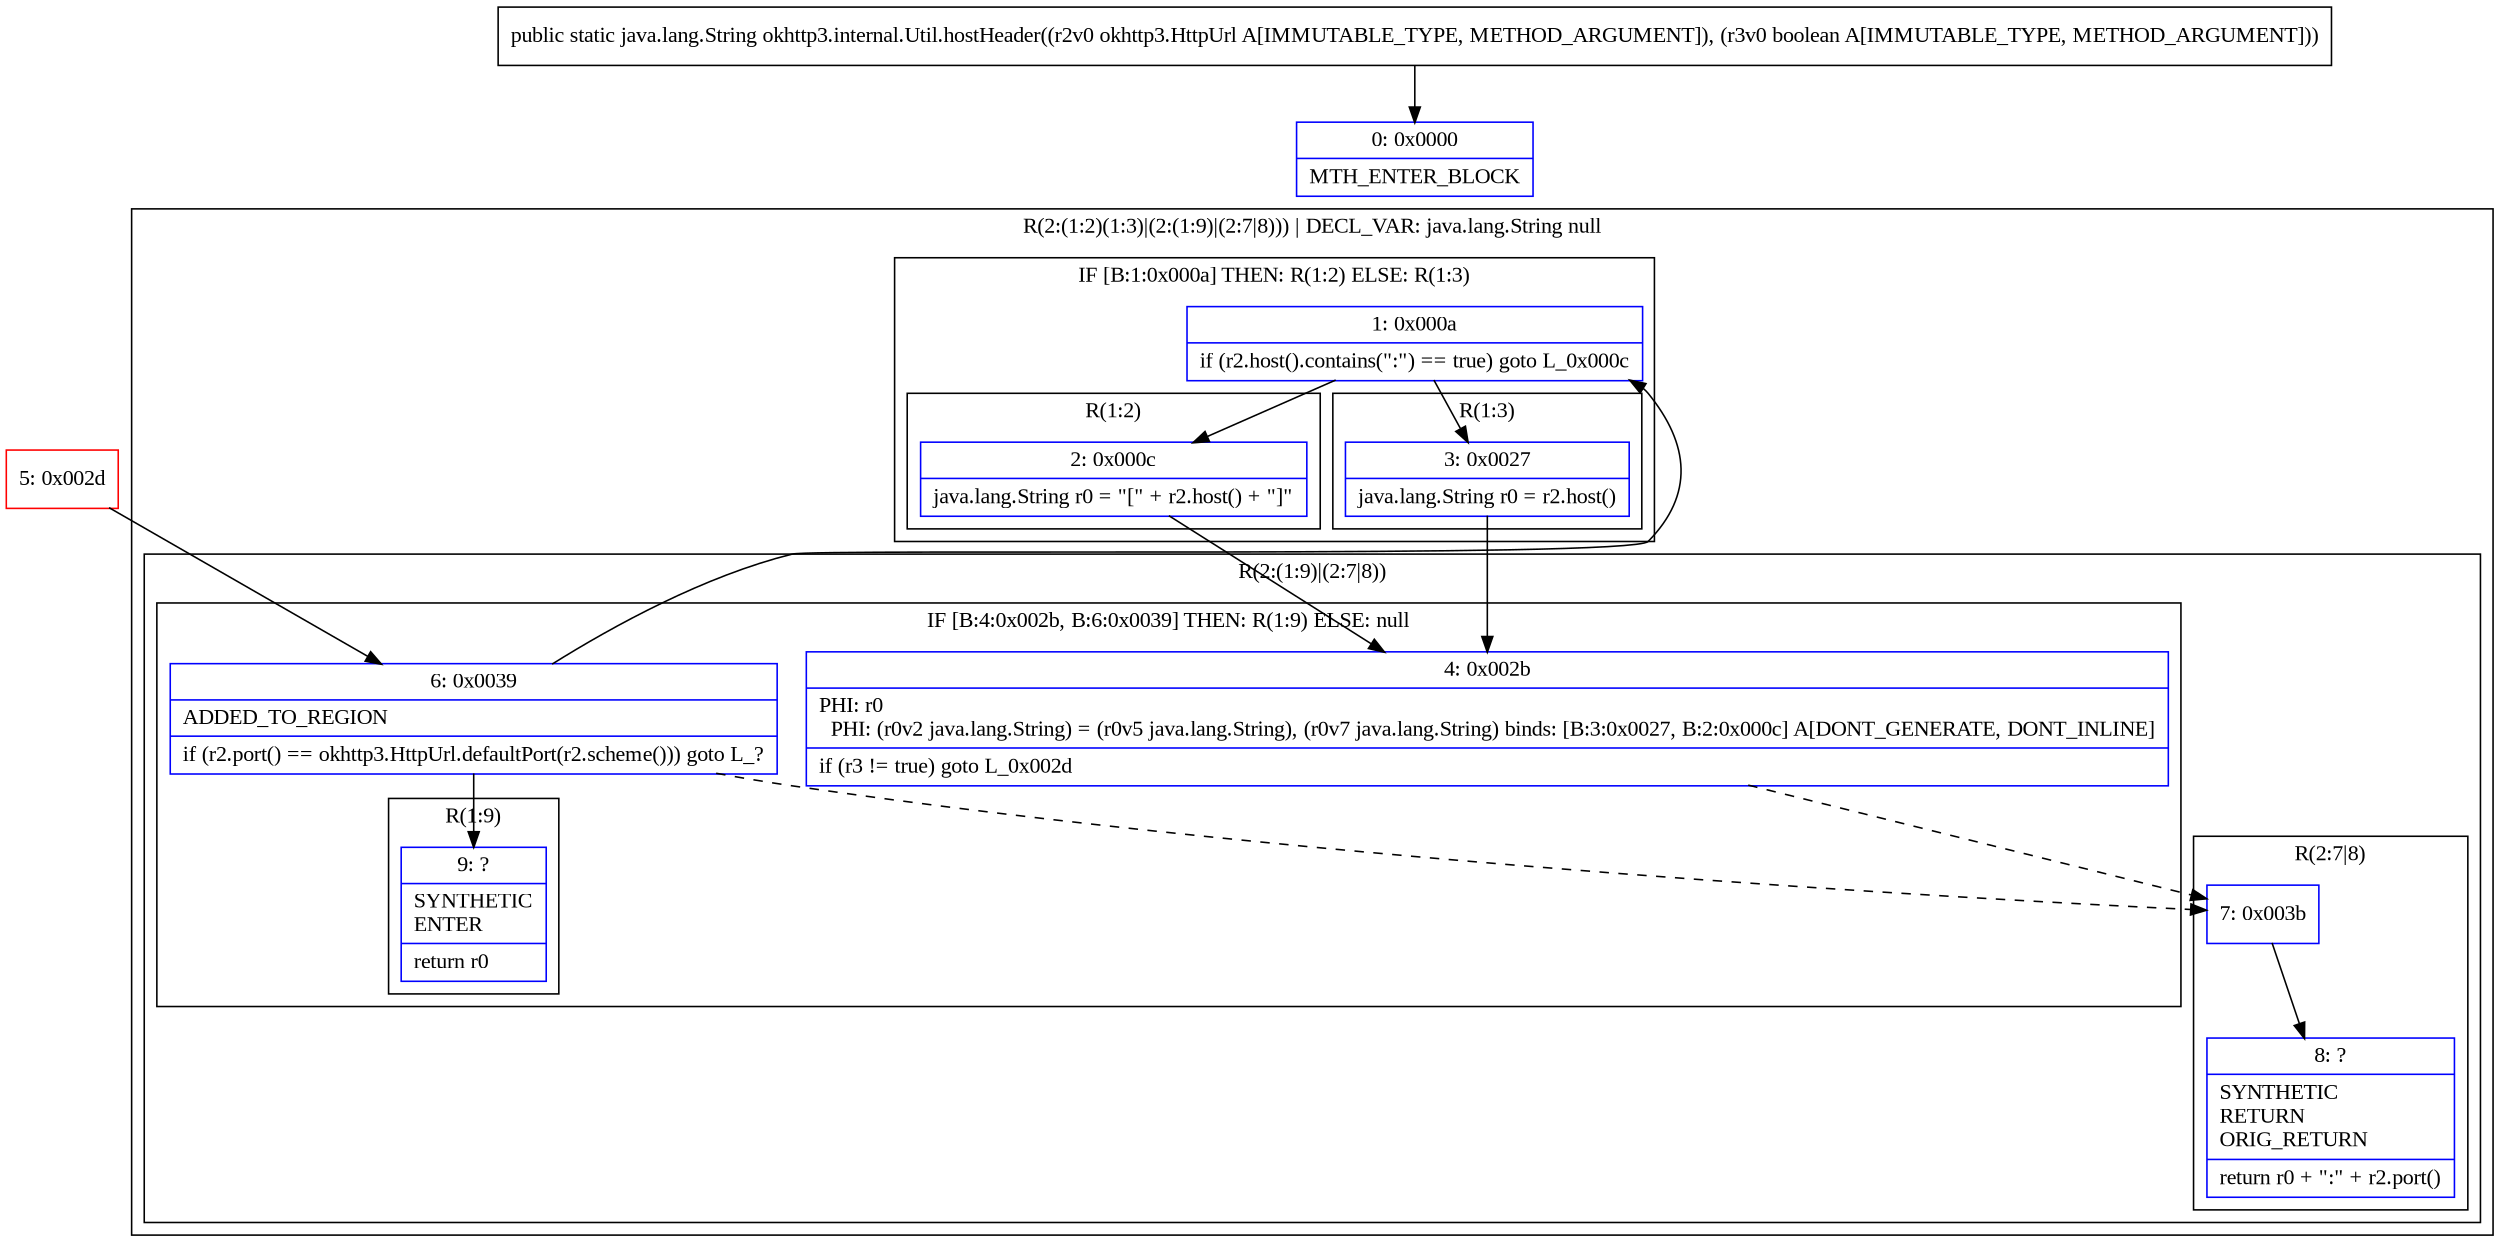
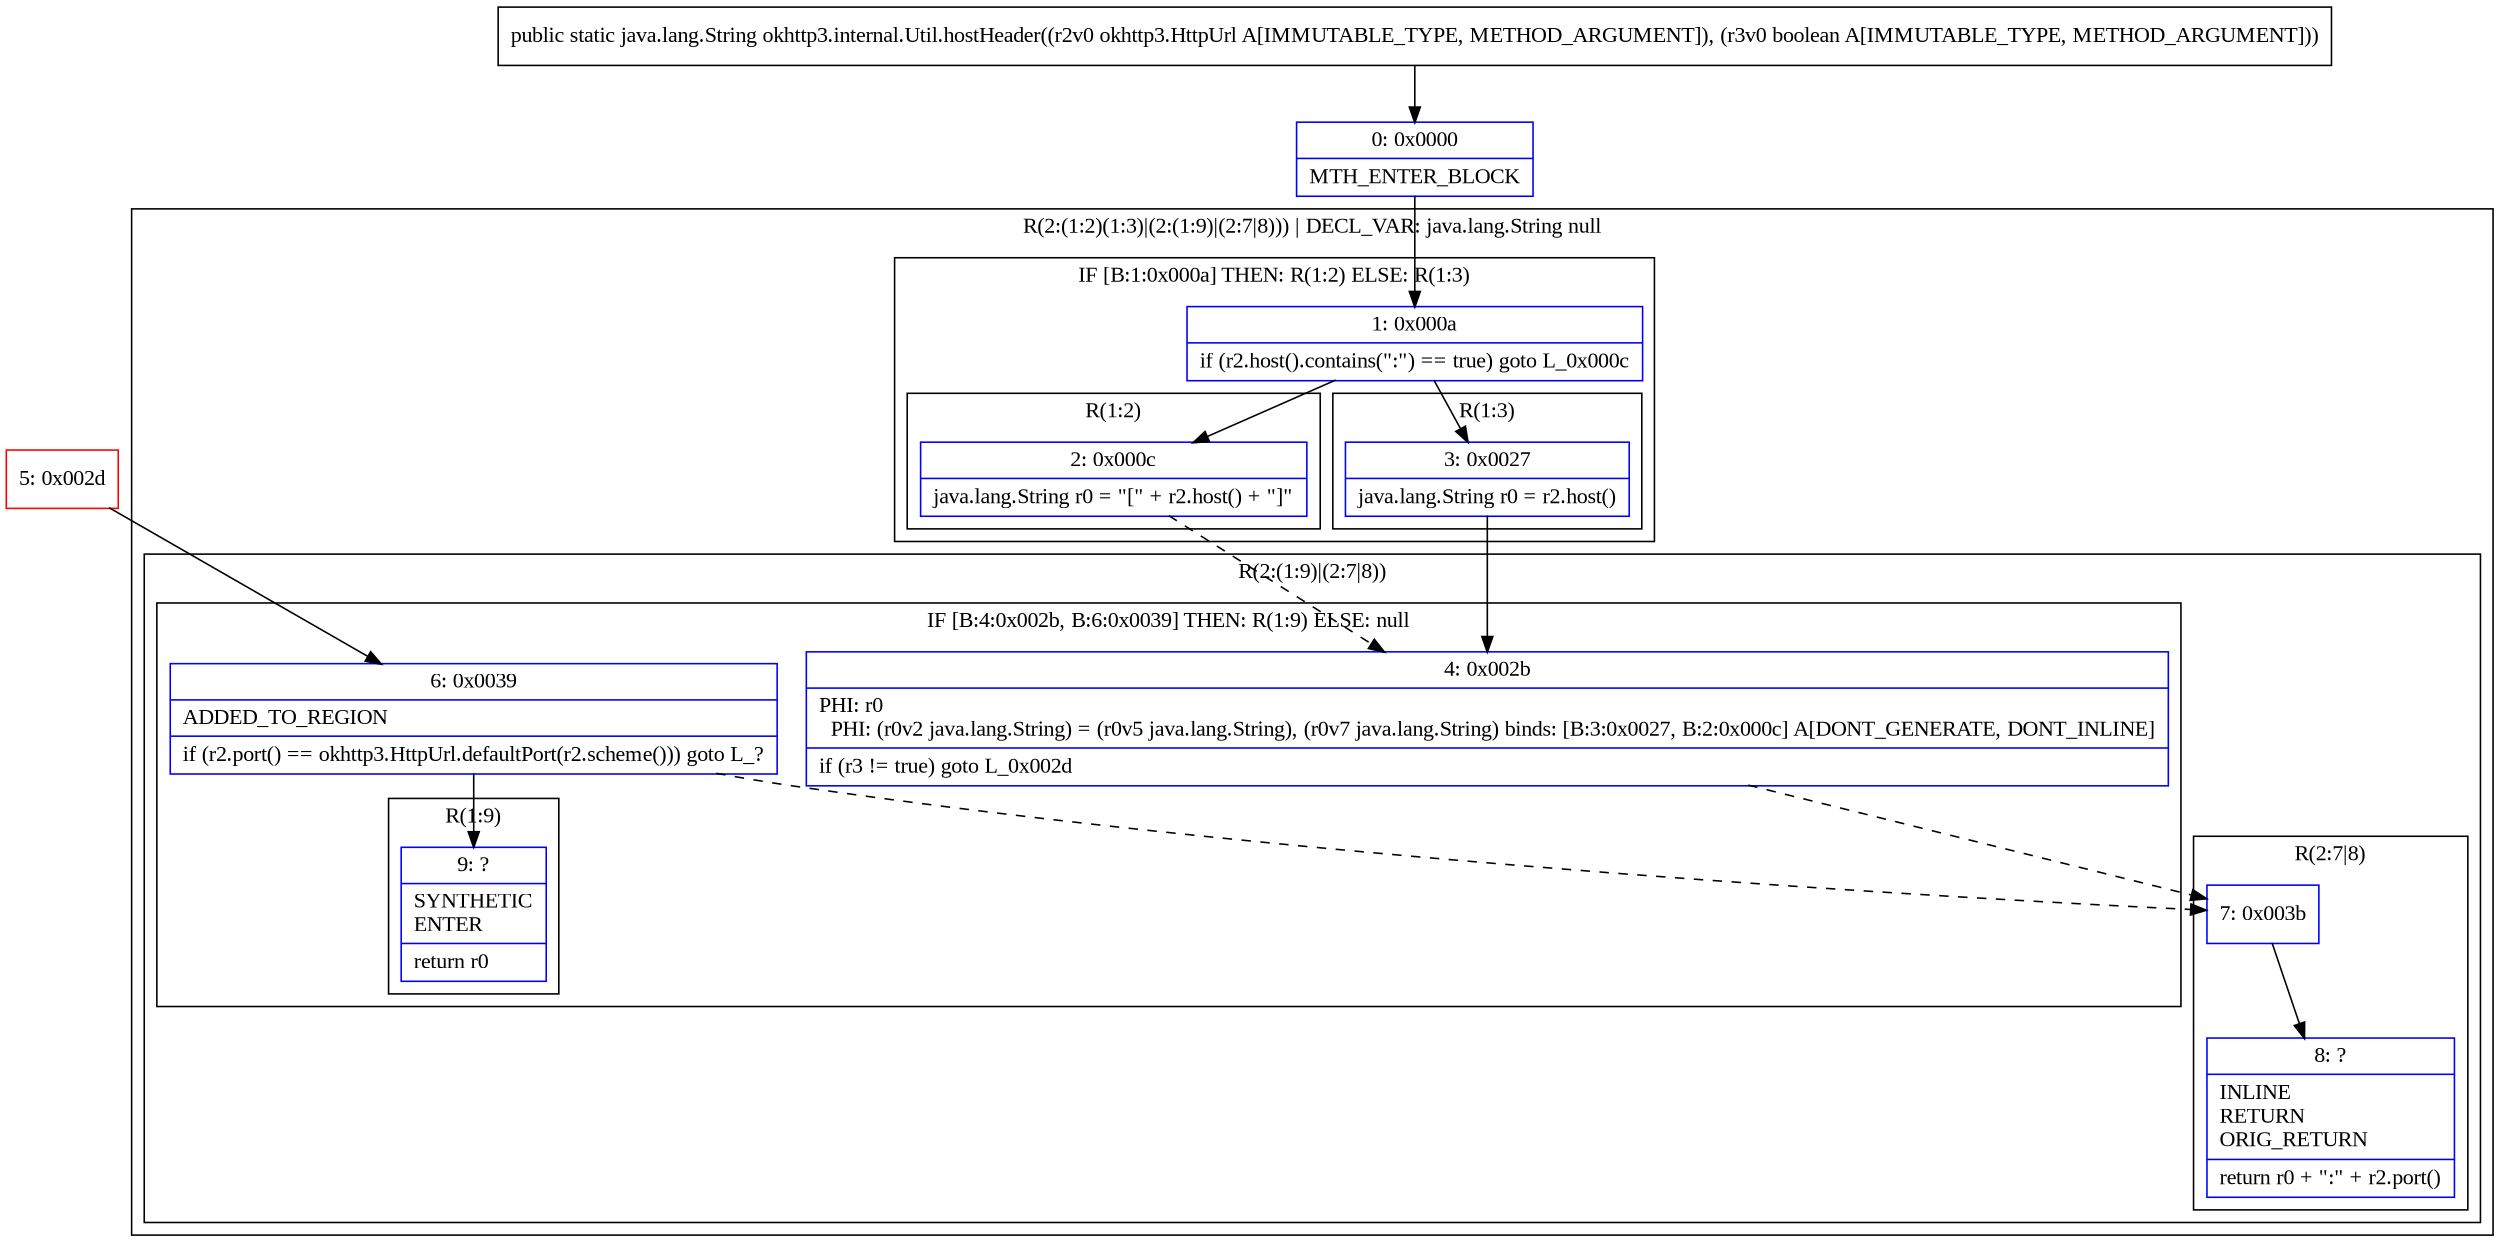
edge "6: 0x0039" -> "1: 0x000a": now "0: 0x0000" -> "1: 0x000a"
edge "2: 0x000c" -> "4: 0x002b": style solid -> dashed
node "8: ?": text "SYNTHETIC" -> "INLINE"
